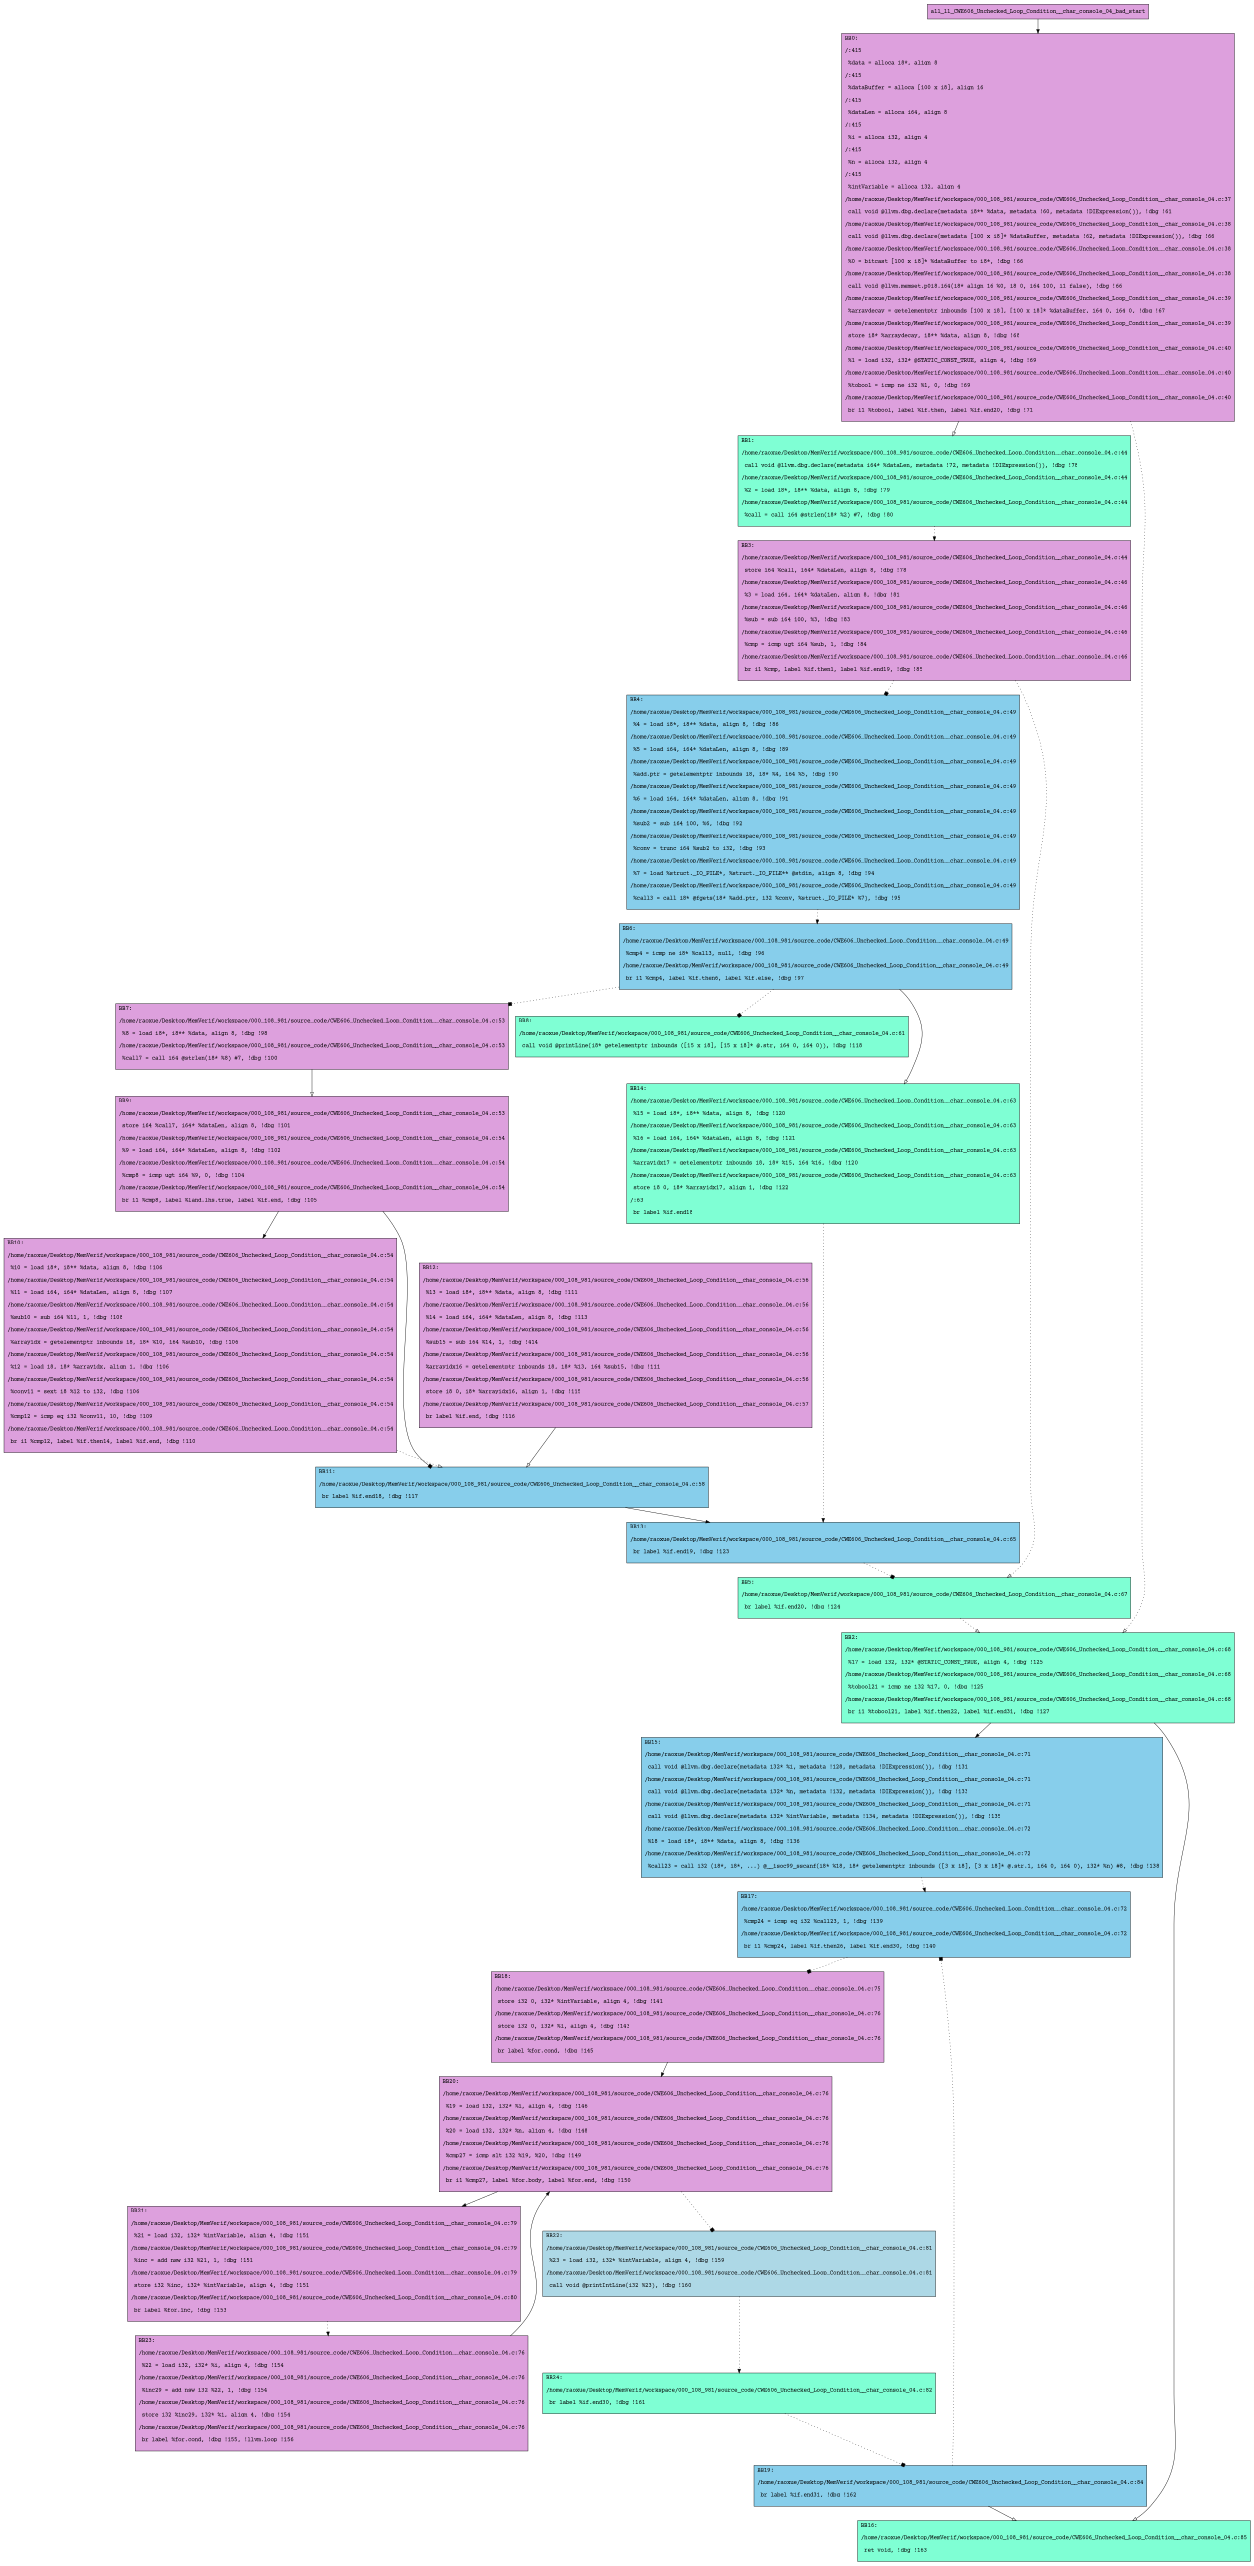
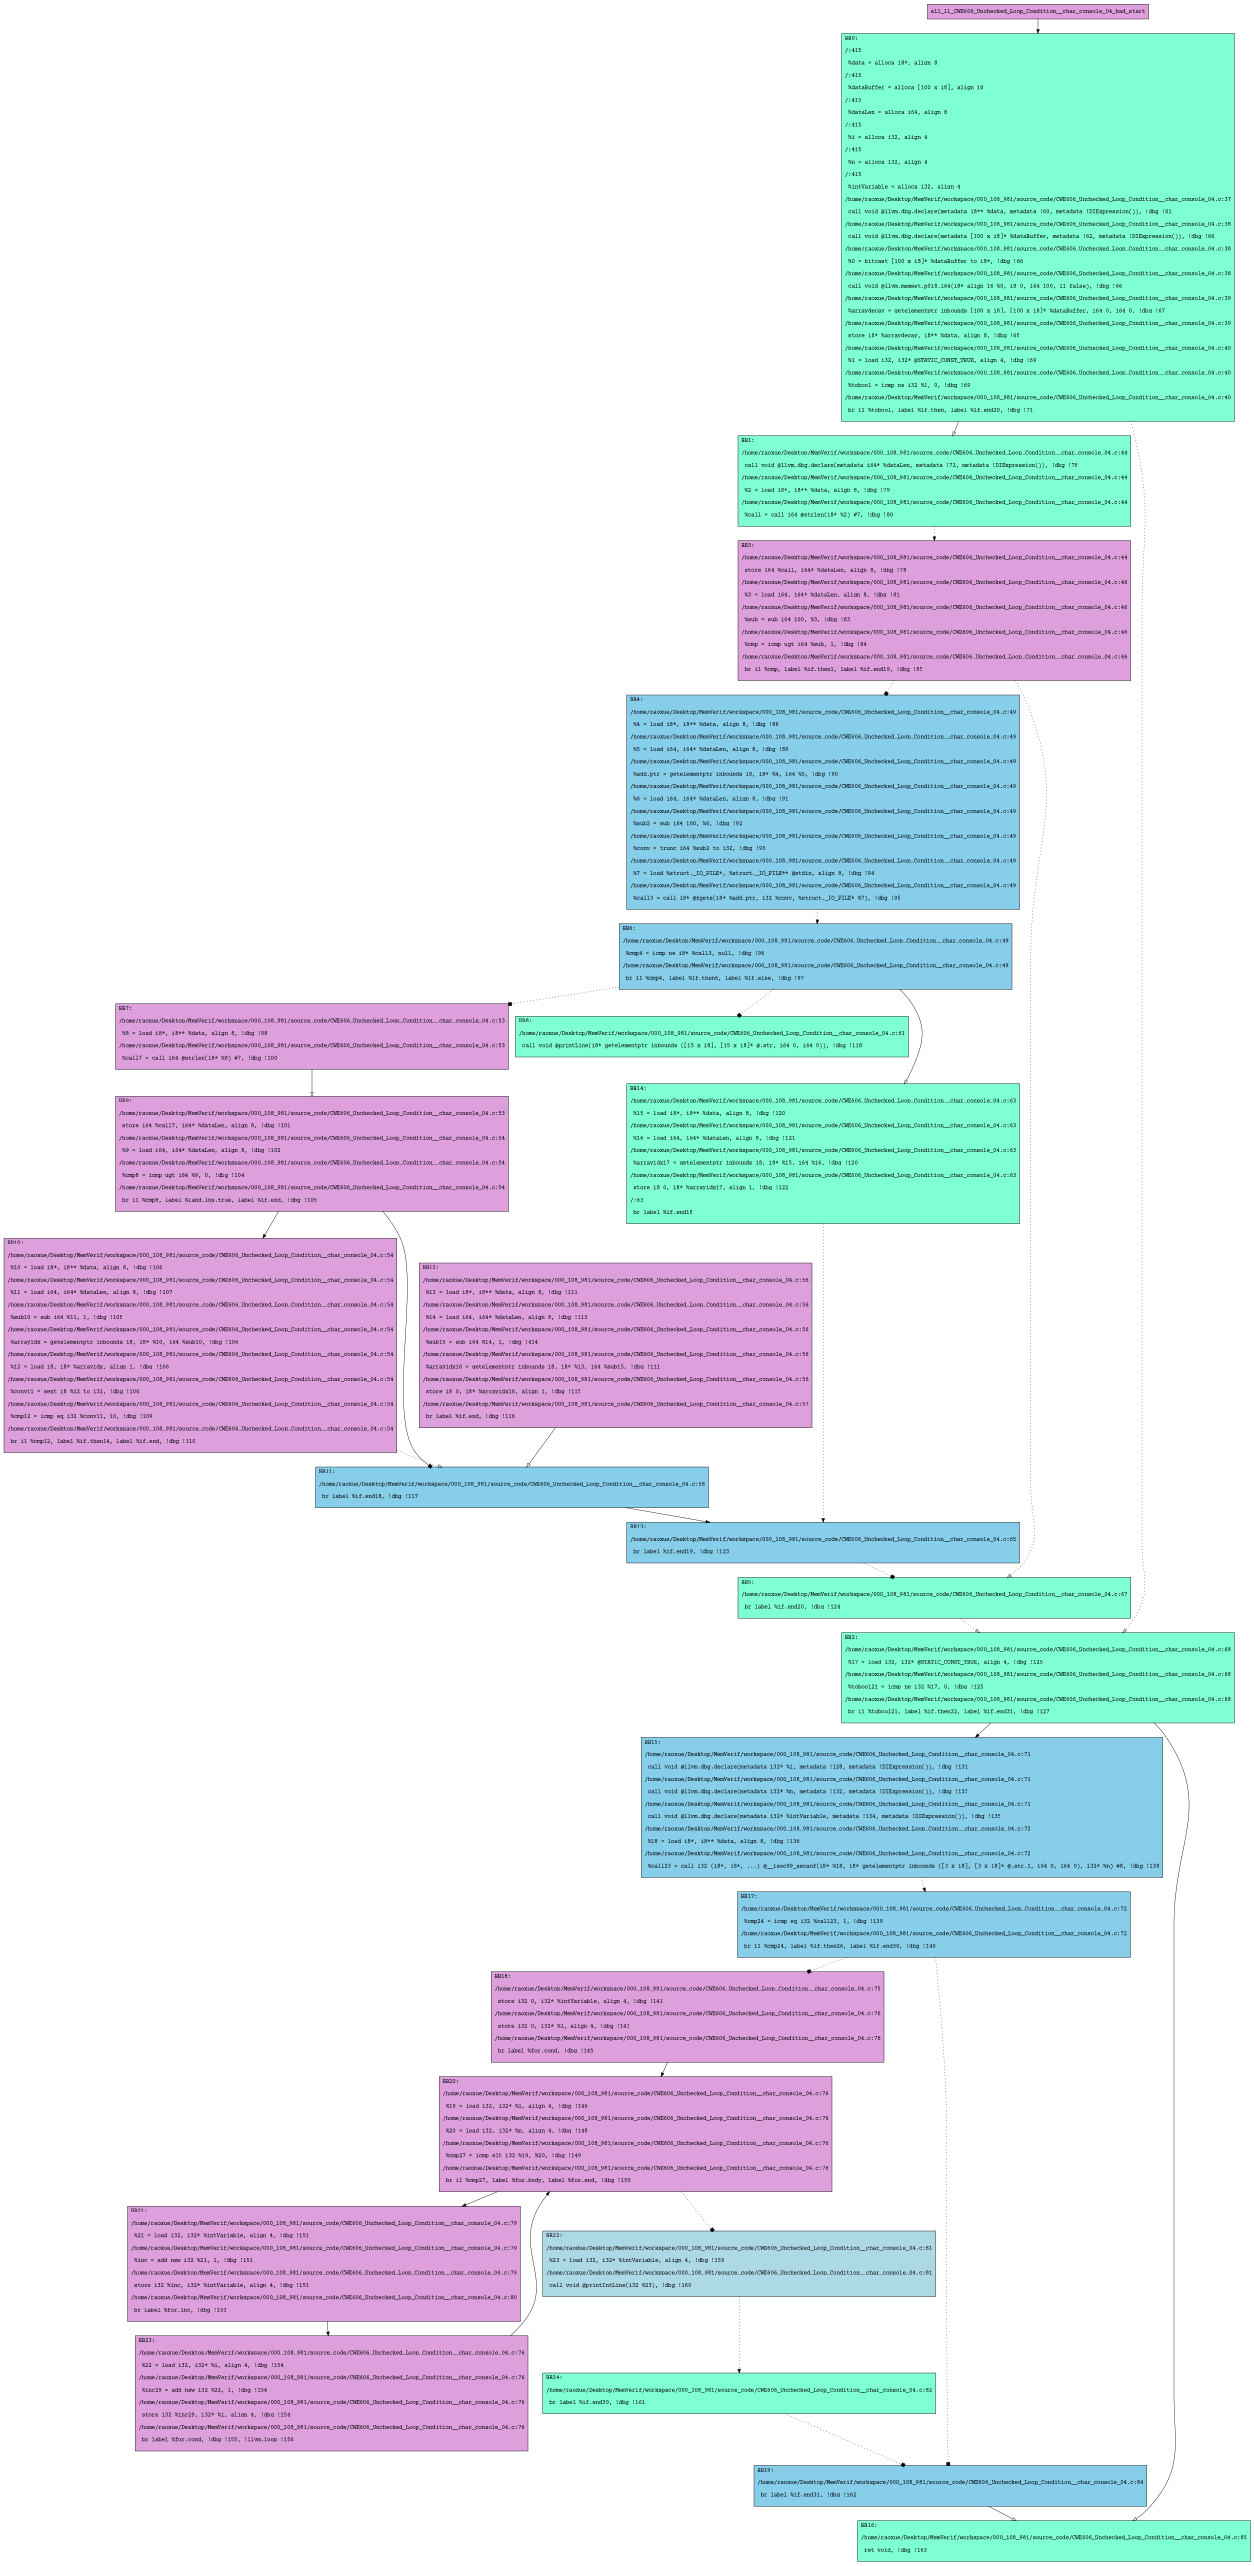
node "BB0:": fillcolor plum -> aquamarine
edge "BB19:" -> "BB17:": reversed
edge "BB21:" -> "BB23:": style dotted -> solid
